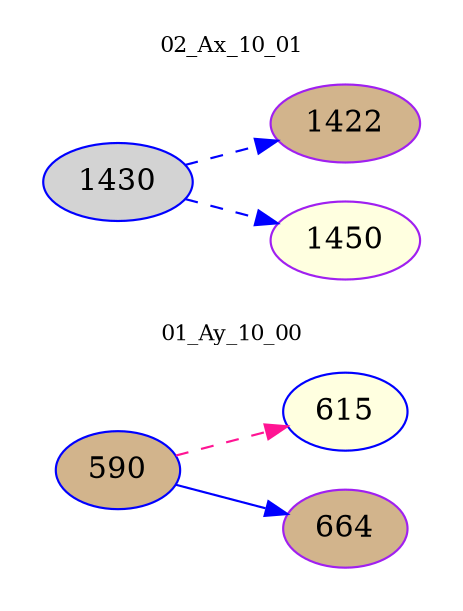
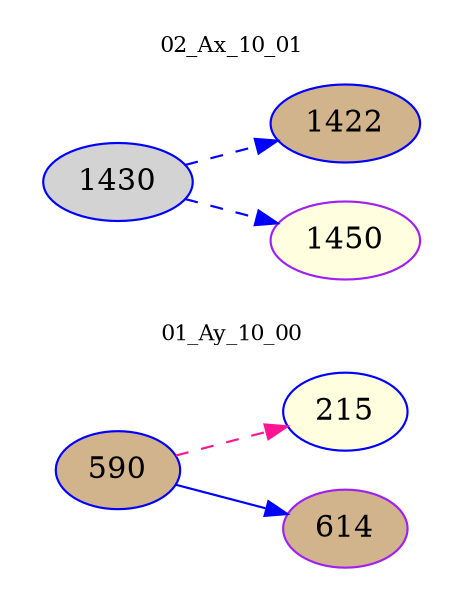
node "1422": color purple -> blue
node "615": label "615" -> "215"
node "664": label "664" -> "614"
